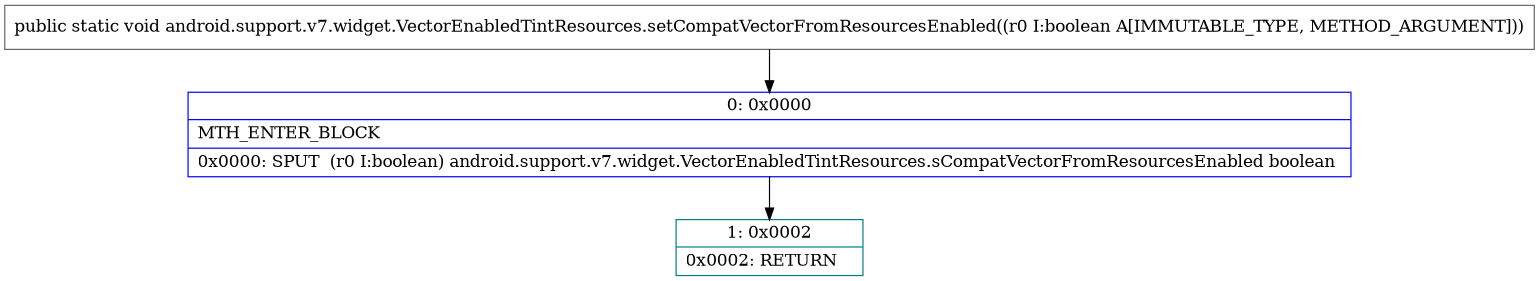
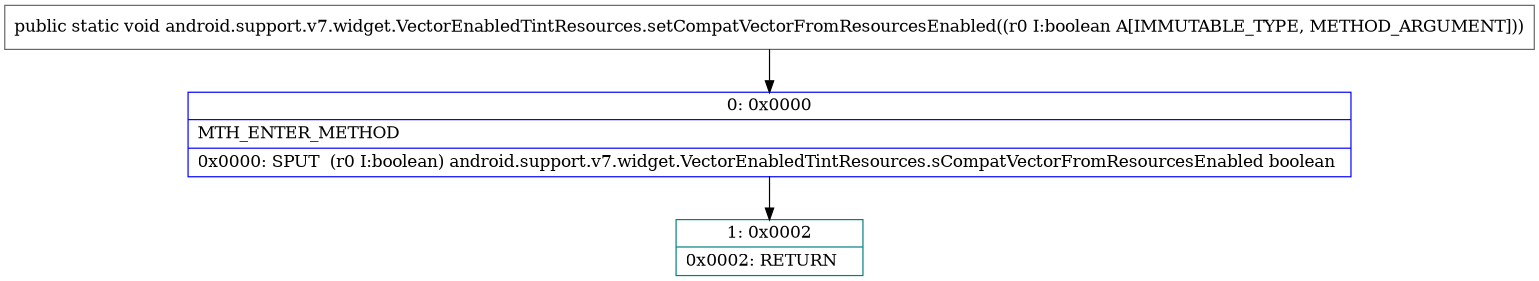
node "0: 0x0000": text "MTH_ENTER_BLOCK" -> "MTH_ENTER_METHOD"
